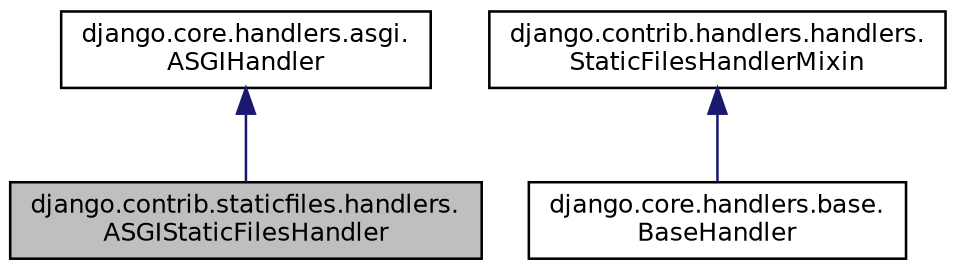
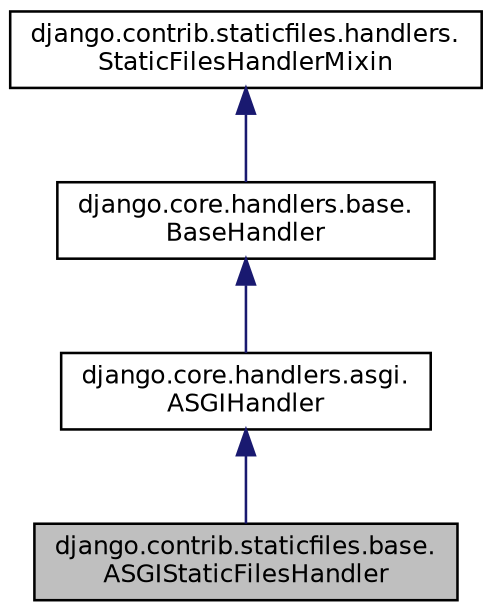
node "django.contrib.handlers.handlers. StaticFilesHandlerMixin": label "django.contrib.handlers.handlers. StaticFilesHandlerMixin" -> "django.contrib.staticfiles.handlers. StaticFilesHandlerMixin"
node "django.contrib.staticfiles.handlers. ASGIStaticFilesHandler": label "django.contrib.staticfiles.handlers. ASGIStaticFilesHandler" -> "django.contrib.staticfiles.base. ASGIStaticFilesHandler"
edge "django.core.handlers.asgi. ASGIHandler" -> "django.core.handlers.base. BaseHandler": added
